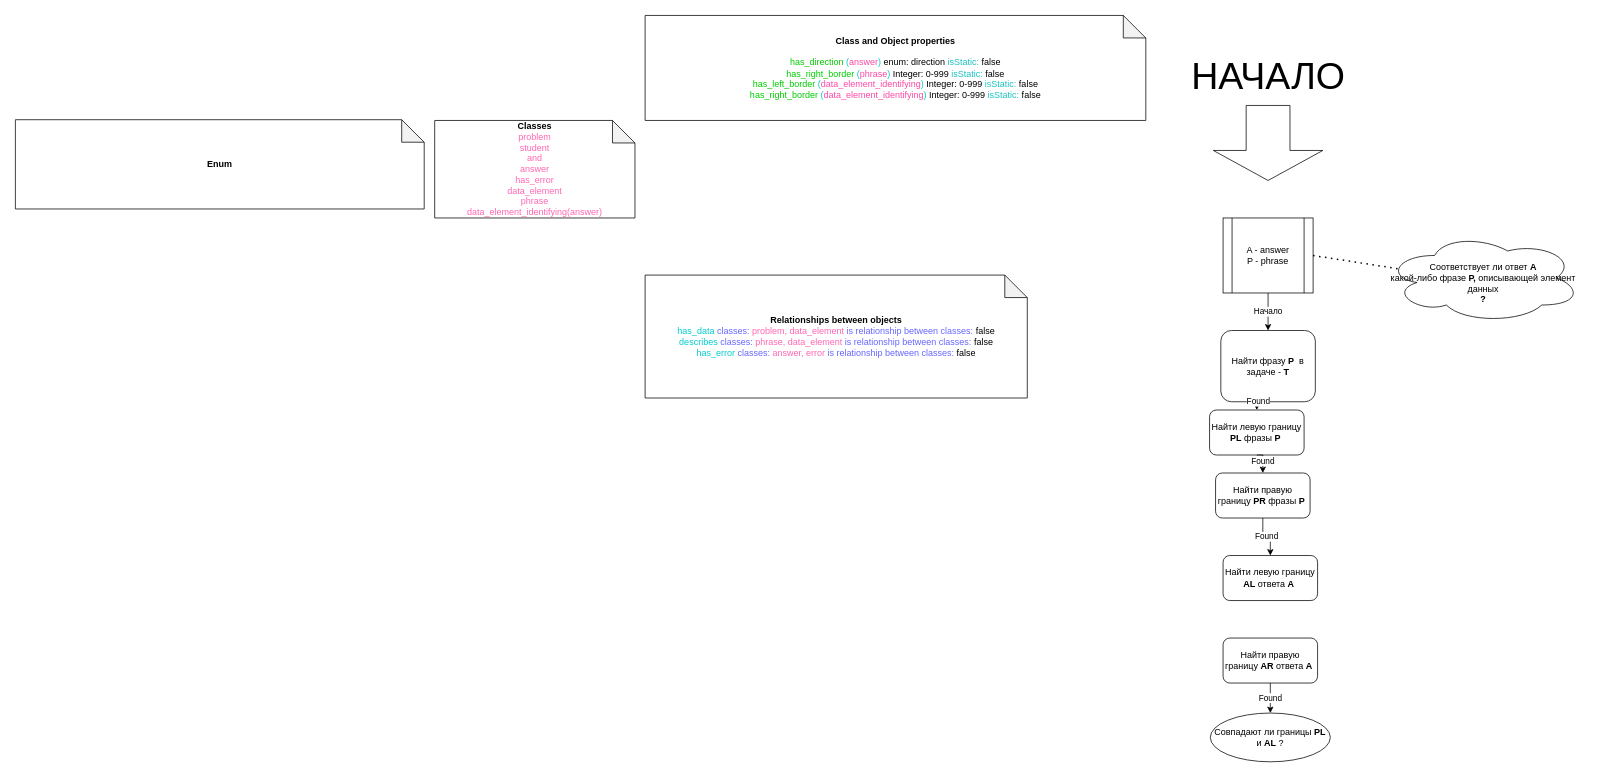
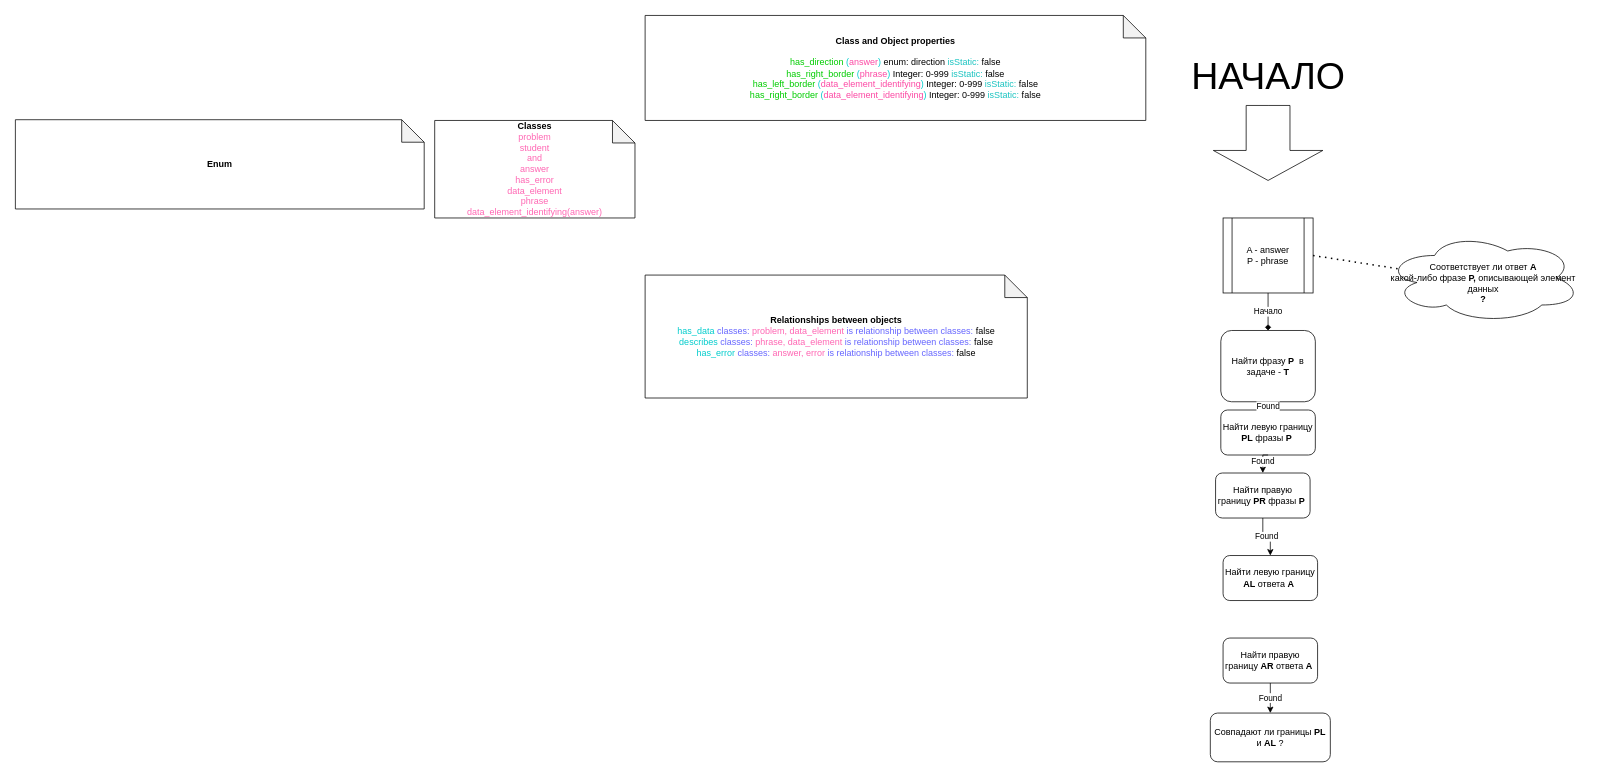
edge "A - answer P - phrase" -> "Найти фразу P в задаче - T": arrowhead classic -> diamond
node "Найти левую границу PL фразы P": moved (1257, 432) -> (1268, 432)
node "Совпадают ли границы PL и AL ?": shape ellipse -> rounded rectangle
